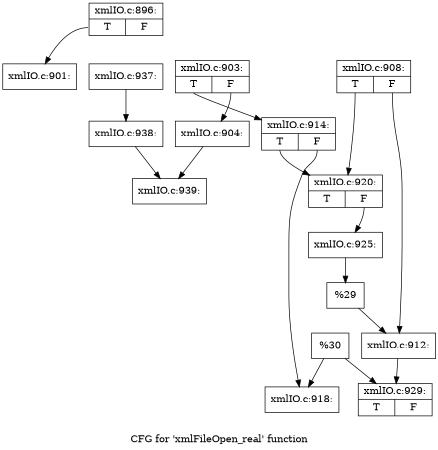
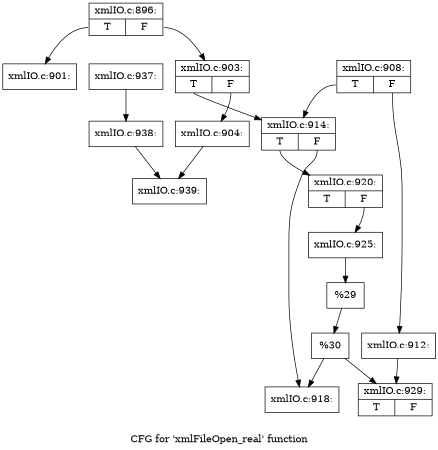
edge "xmlIO.c:896:" -> "xmlIO.c:903:": added
edge "xmlIO.c:908:" -> "xmlIO.c:920:": now "xmlIO.c:908:" -> "xmlIO.c:914:"
edge "%29" -> "xmlIO.c:912:": now "%29" -> "%30"
